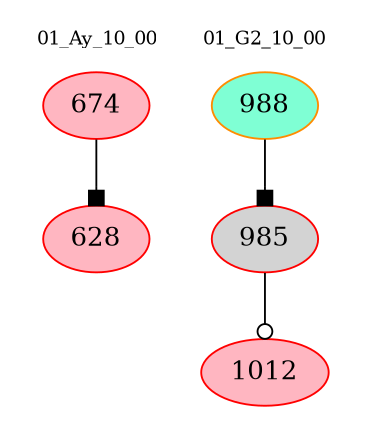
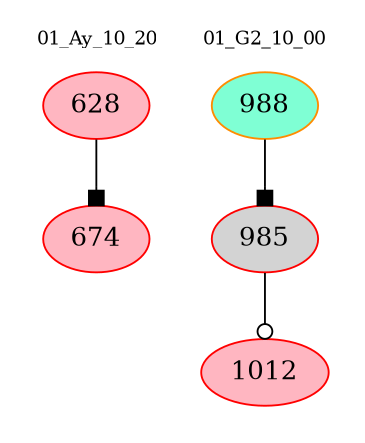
cluster "01_Ay_10_00": label "01_Ay_10_00" -> "01_Ay_10_20"
edge "674" -> "628": reversed
